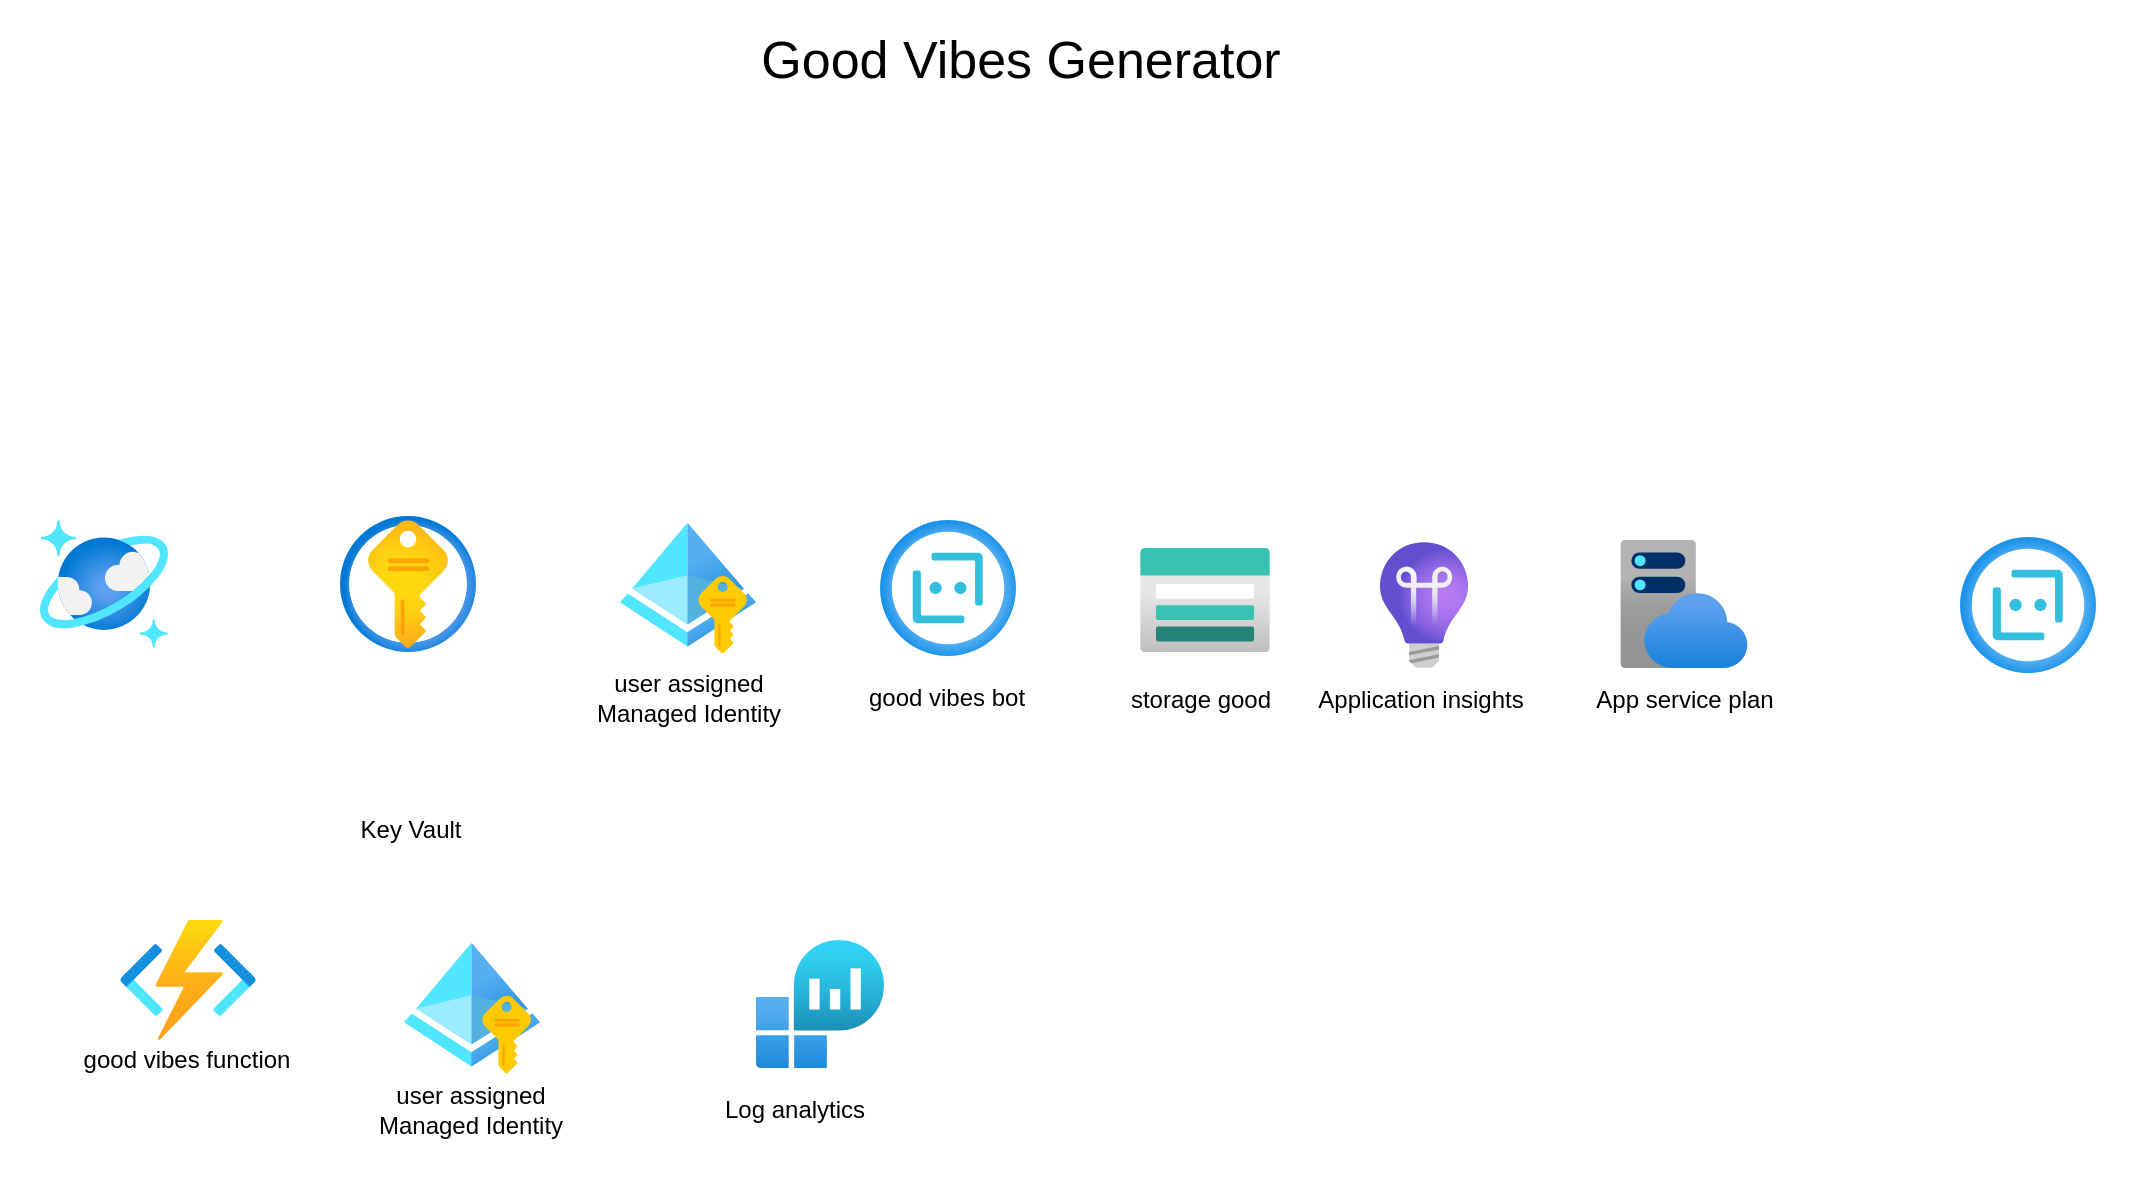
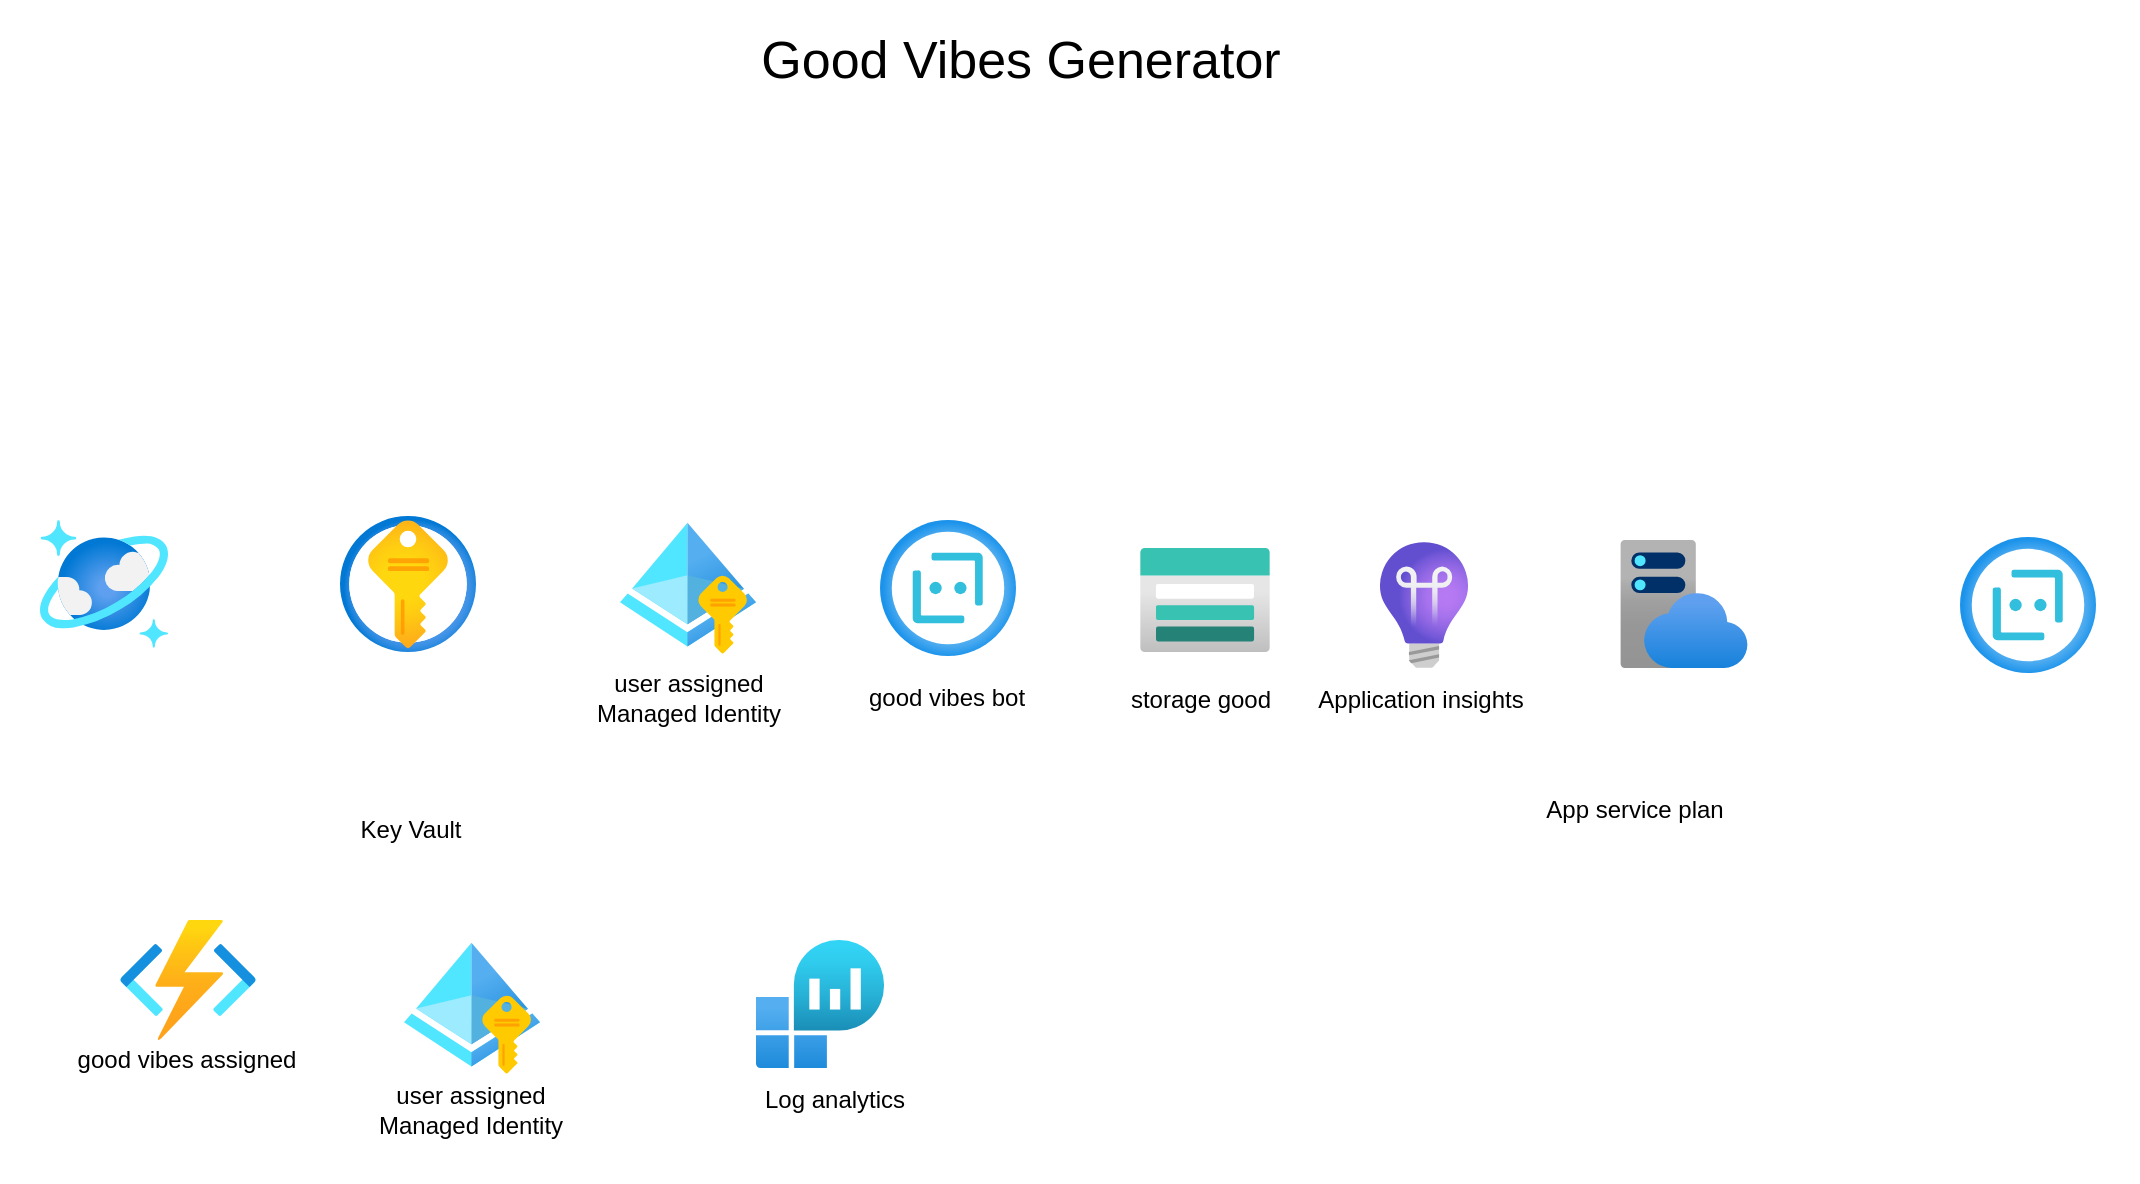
node "App service plan": moved (1685, 701) -> (1635, 811)
node "good vibes function": label "good vibes function" -> "good vibes assigned"
node "Log analytics": moved (795, 1111) -> (835, 1101)
